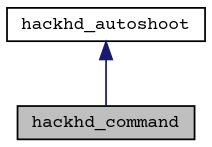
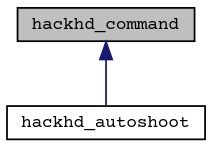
edge "hackhd_command" -> "hackhd_autoshoot": reversed
